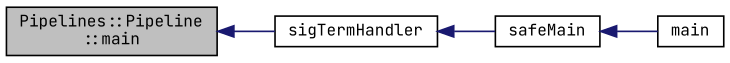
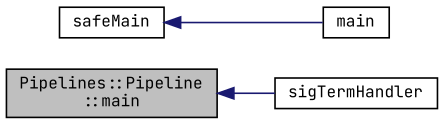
edge "safeMain" -> "sigTermHandler": removed
